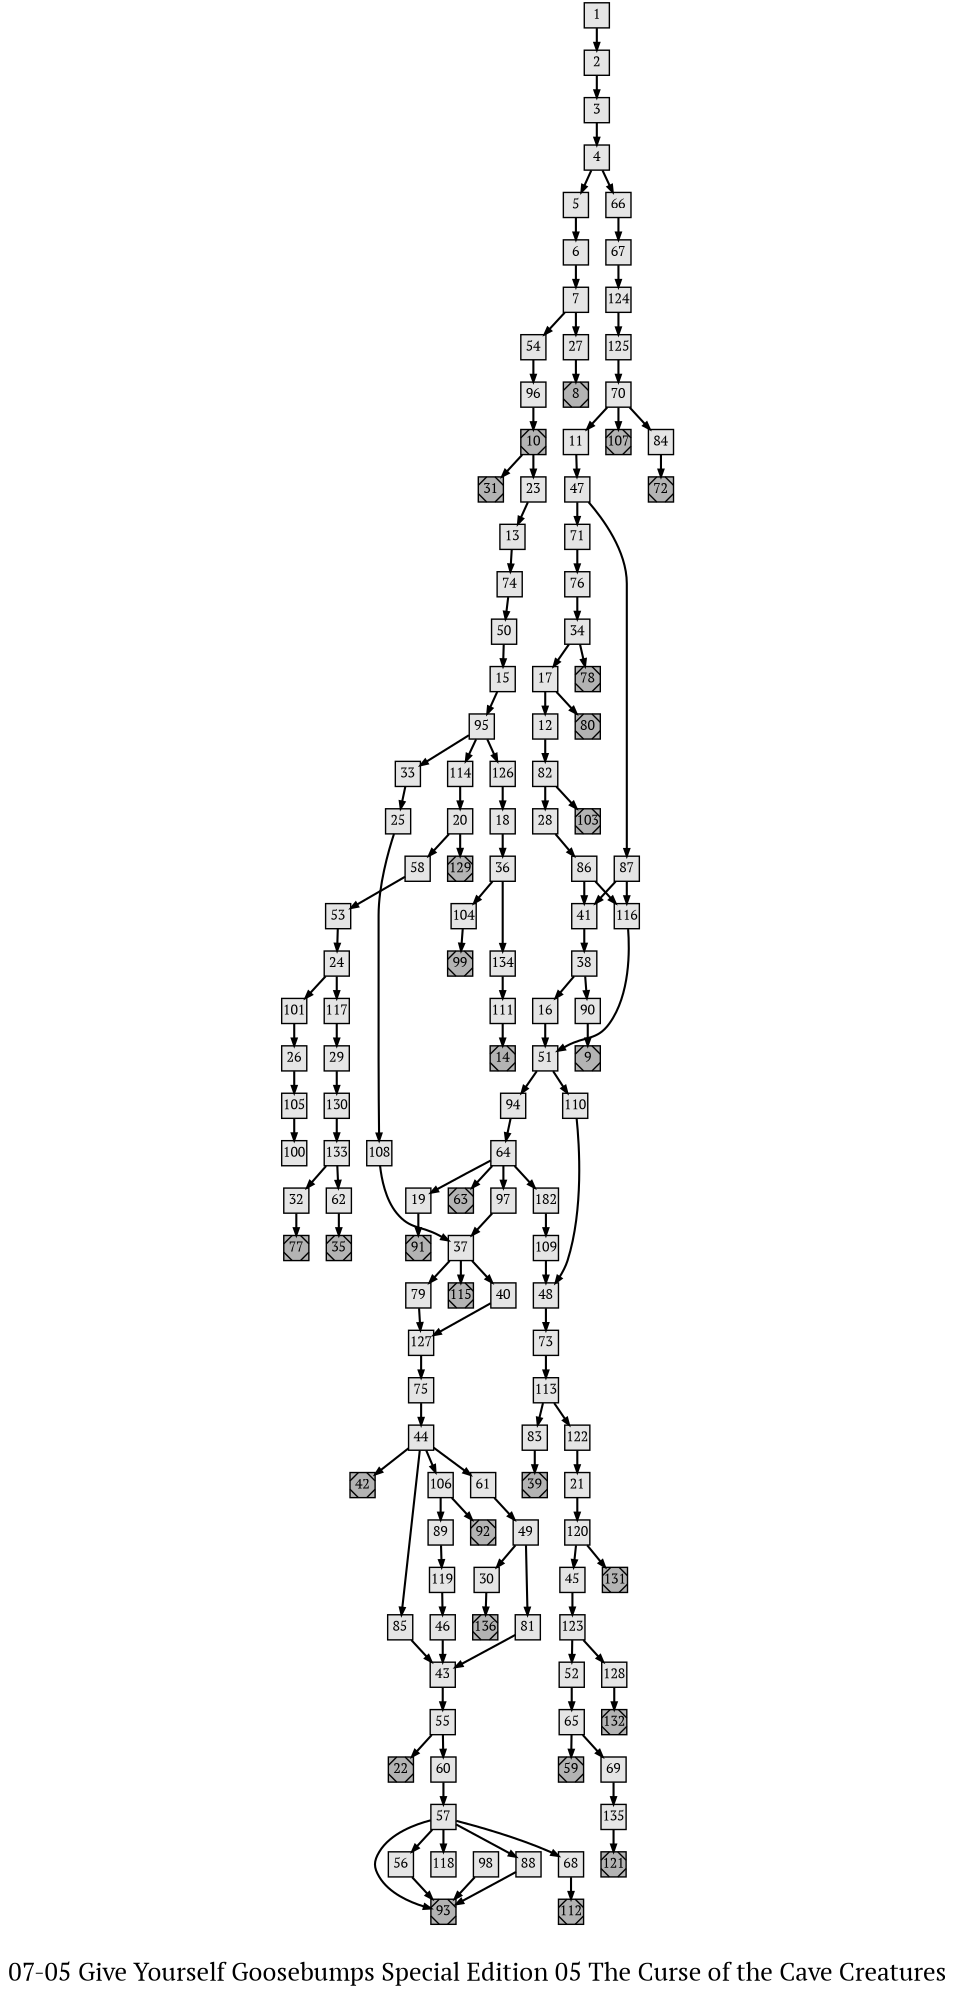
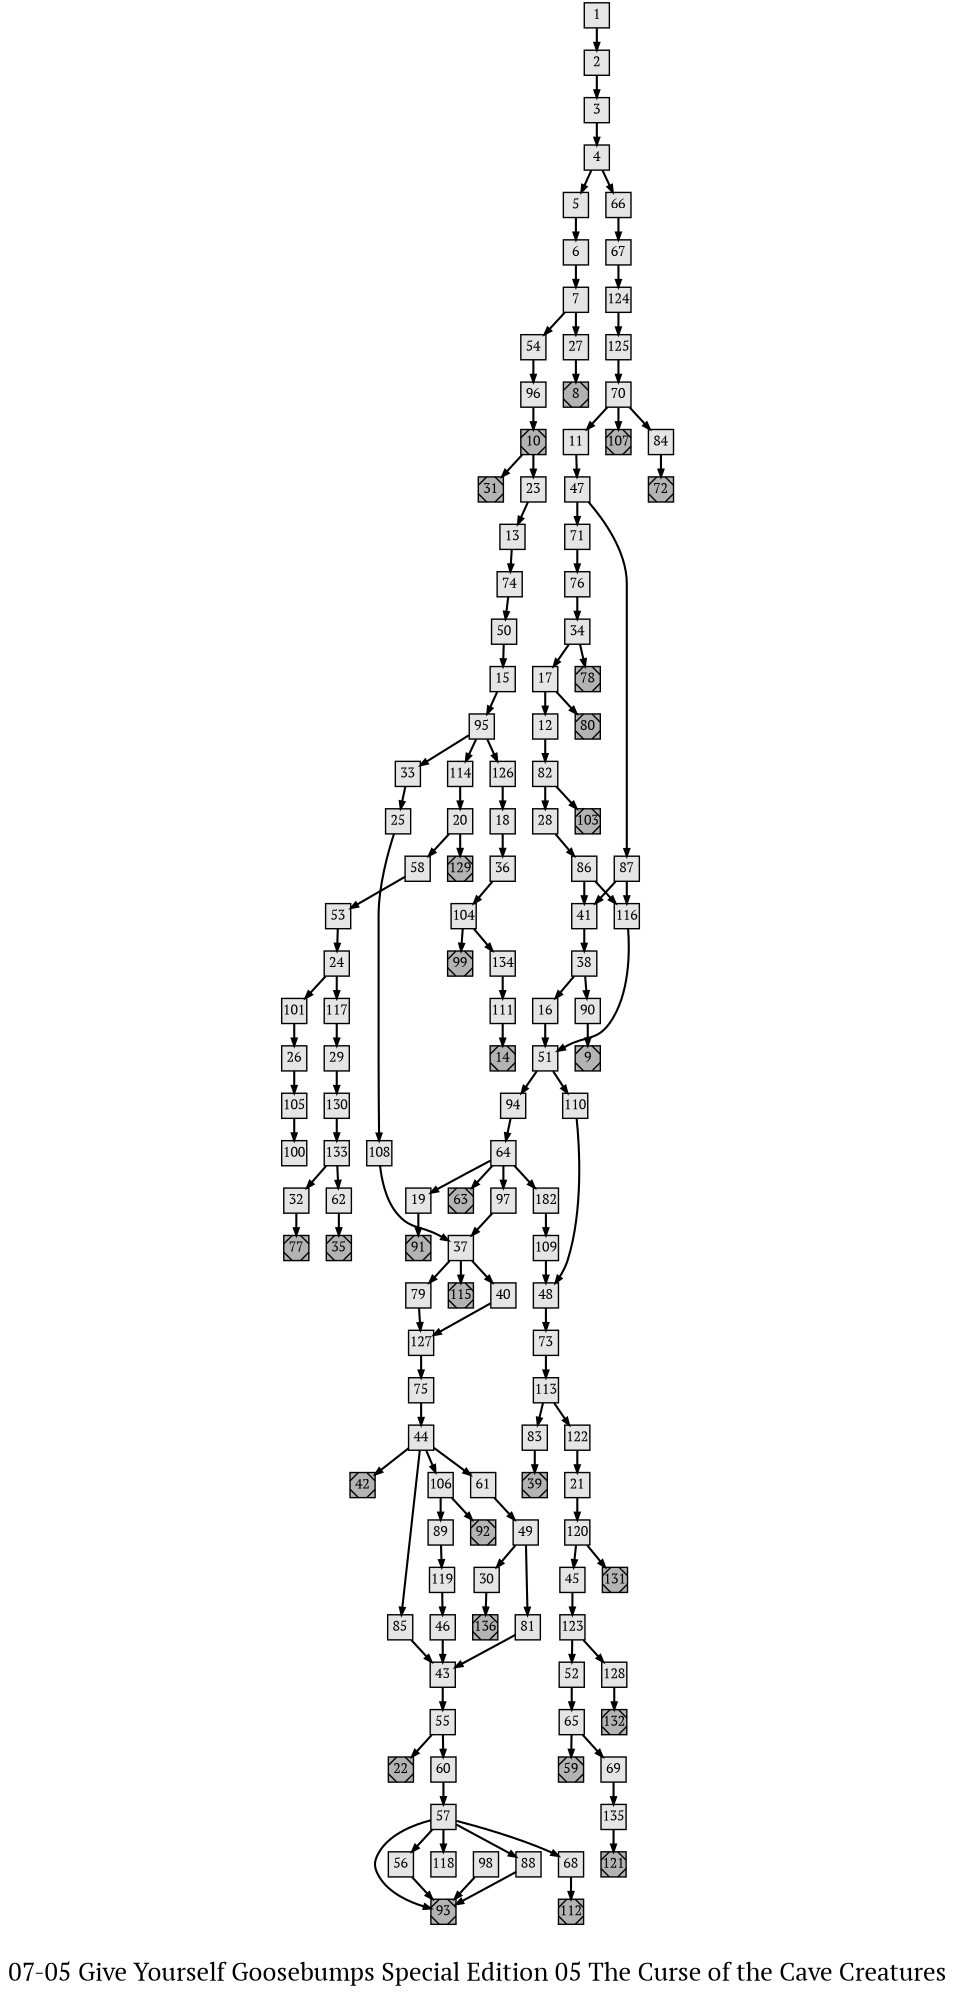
edge "36" -> "134": now "104" -> "134"
